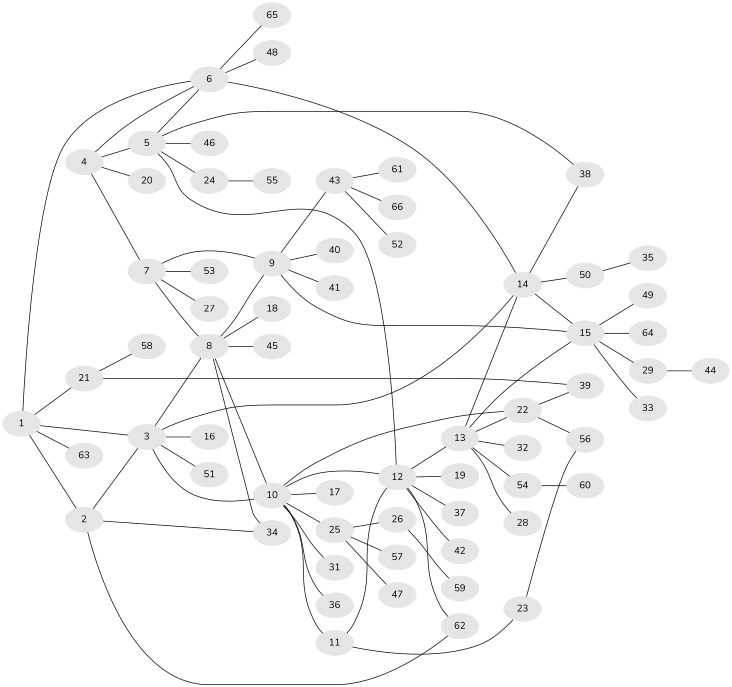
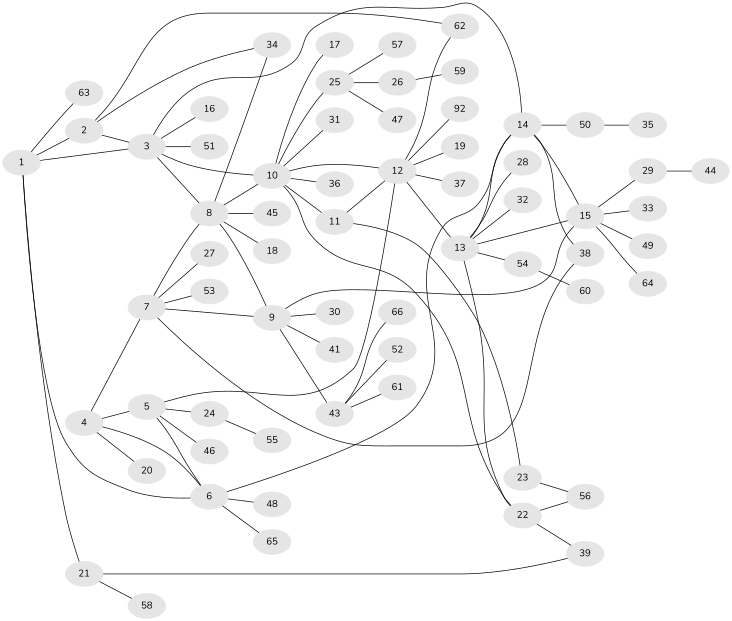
edge "5" -- "38": now "7" -- "38"
node "40": label "40" -> "30"
node "42": label "42" -> "92"
